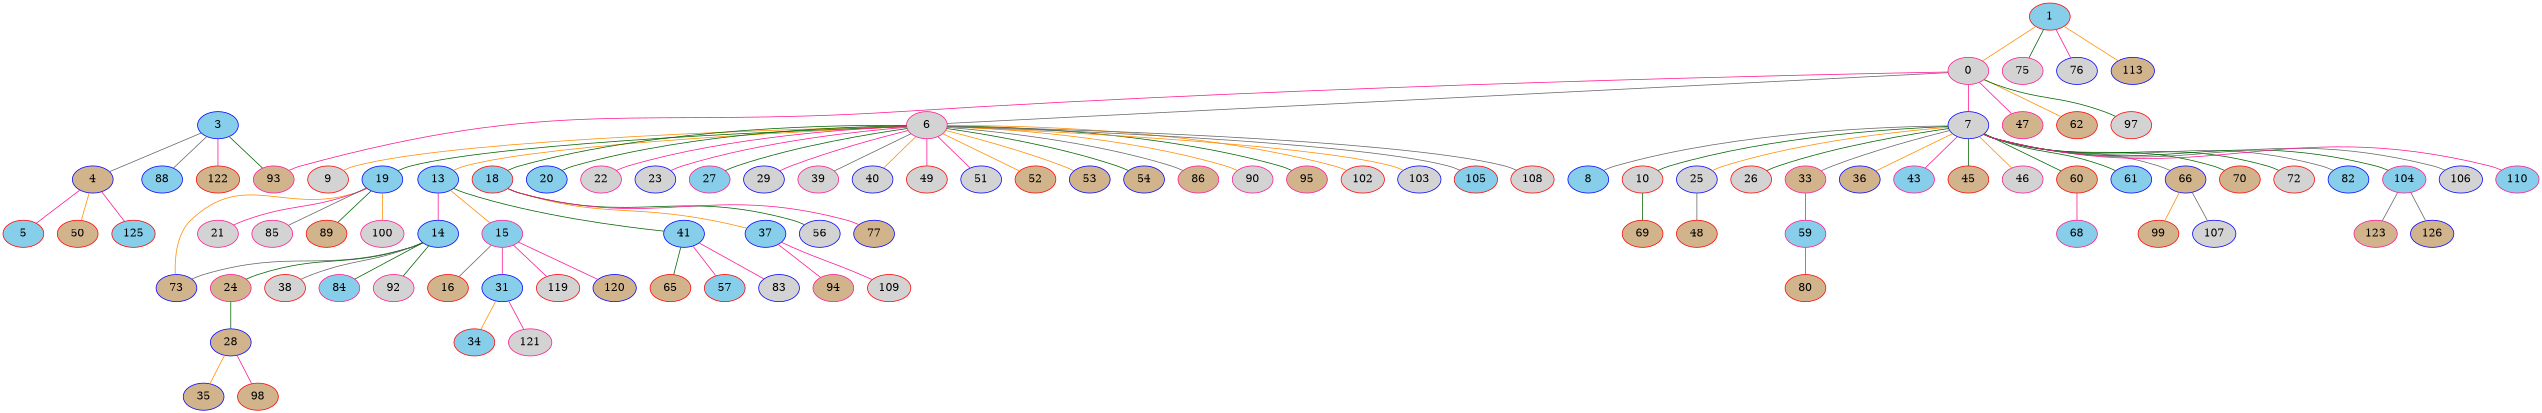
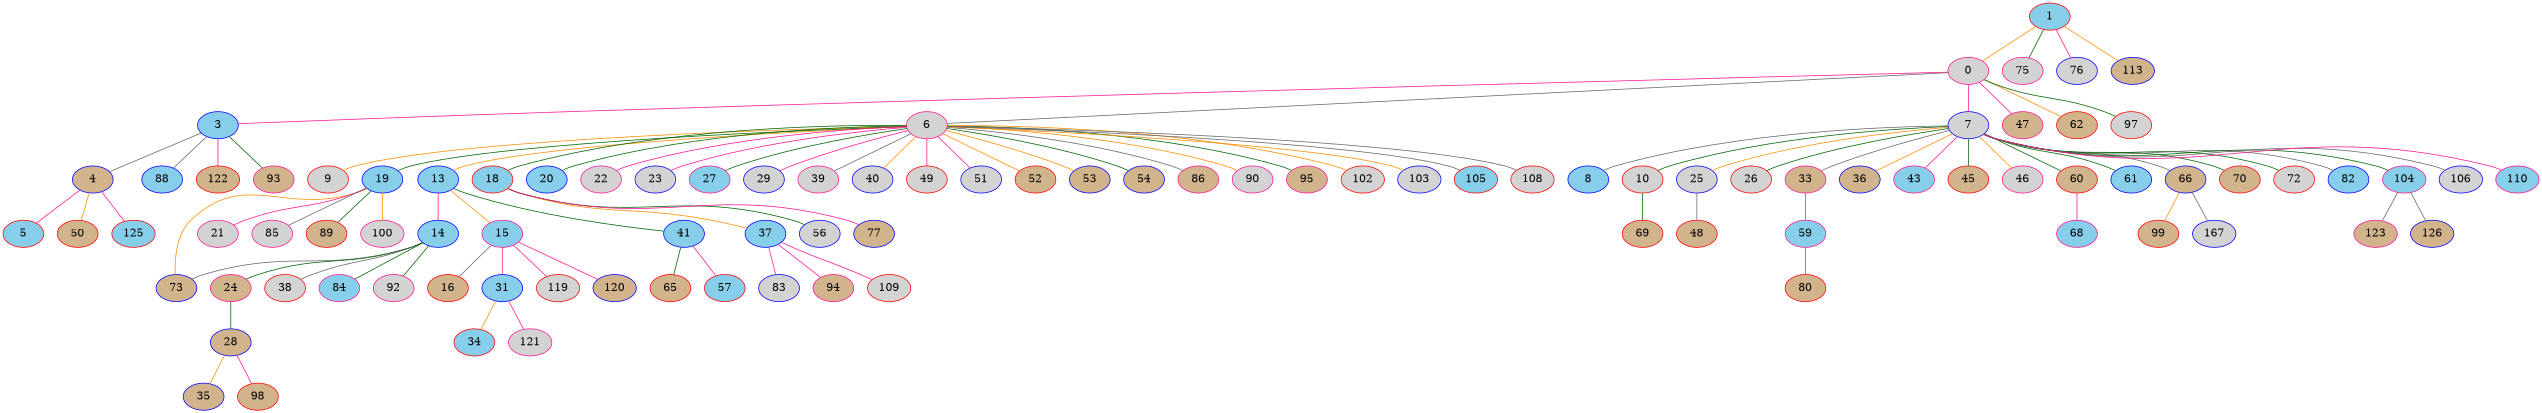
edge "0" -- "93": now "0" -- "3"
node "107": label "107" -> "167"
edge "41" -- "83": now "37" -- "83"
